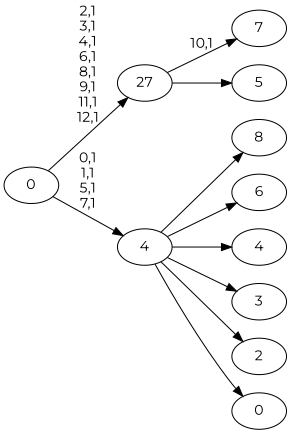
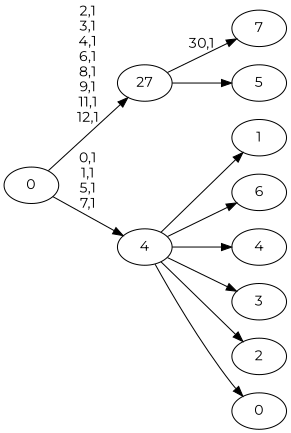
edge "27" -> "7": label "10,1" -> "30,1"
node "8": label "8" -> "1"
